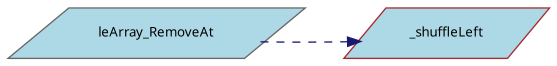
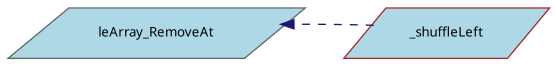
edge "leArray_RemoveAt" -> "_shuffleLeft": reversed
